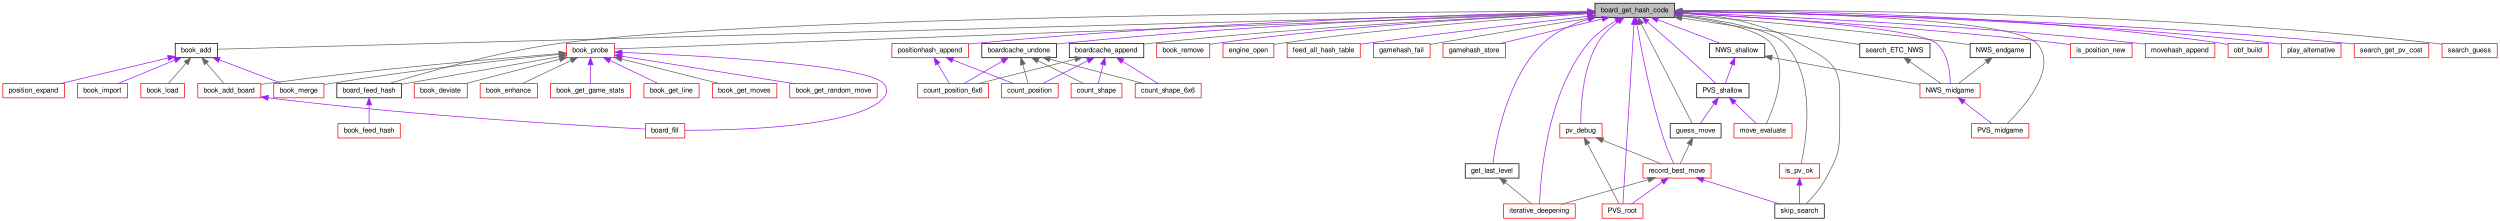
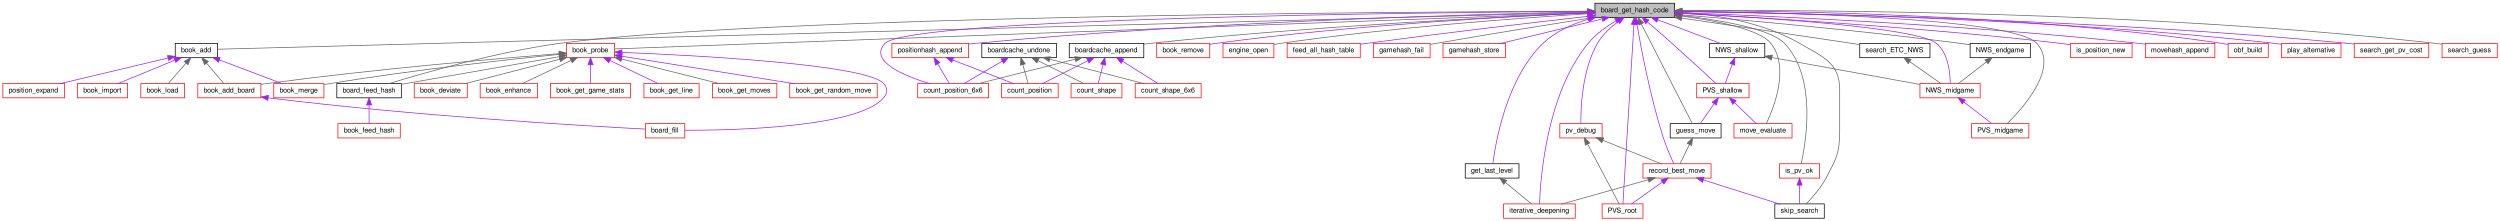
edge "boardcache_undone" -> "board_get_hash_code": now "count_position_6x6" -> "board_get_hash_code"
node "PVS_shallow": color black -> red
